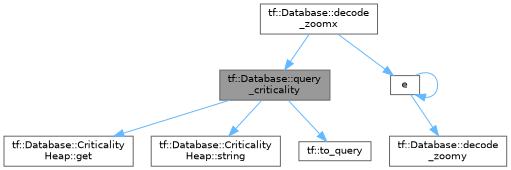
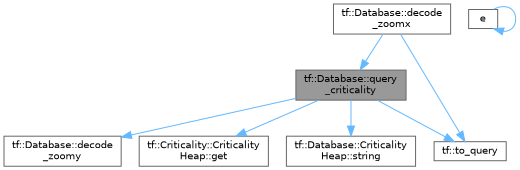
edge "tf::Database::decode _zoomx" -> "e": now "tf::Database::decode _zoomx" -> "tf::to_query"
edge "e" -> "tf::Database::decode _zoomy": now "tf::Database::query _criticality" -> "tf::Database::decode _zoomy"
node "tf::Database::Criticality Heap::get": label "tf::Database::Criticality Heap::get" -> "tf::Criticality::Criticality Heap::get"
